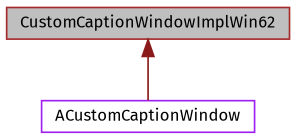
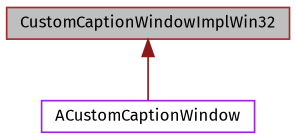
node "CustomCaptionWindowImplWin62": label "CustomCaptionWindowImplWin62" -> "CustomCaptionWindowImplWin32"
